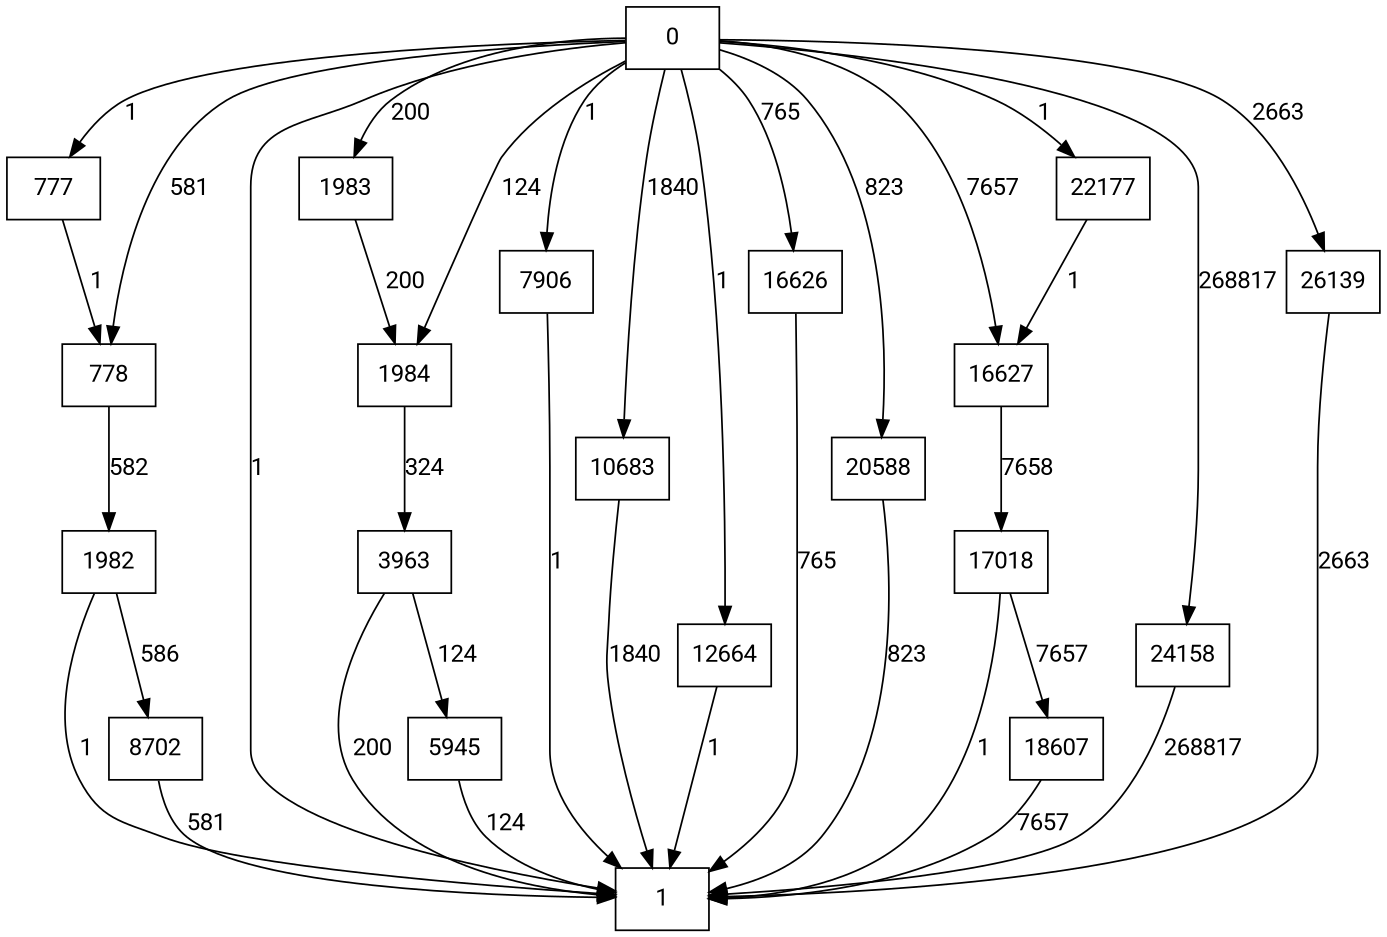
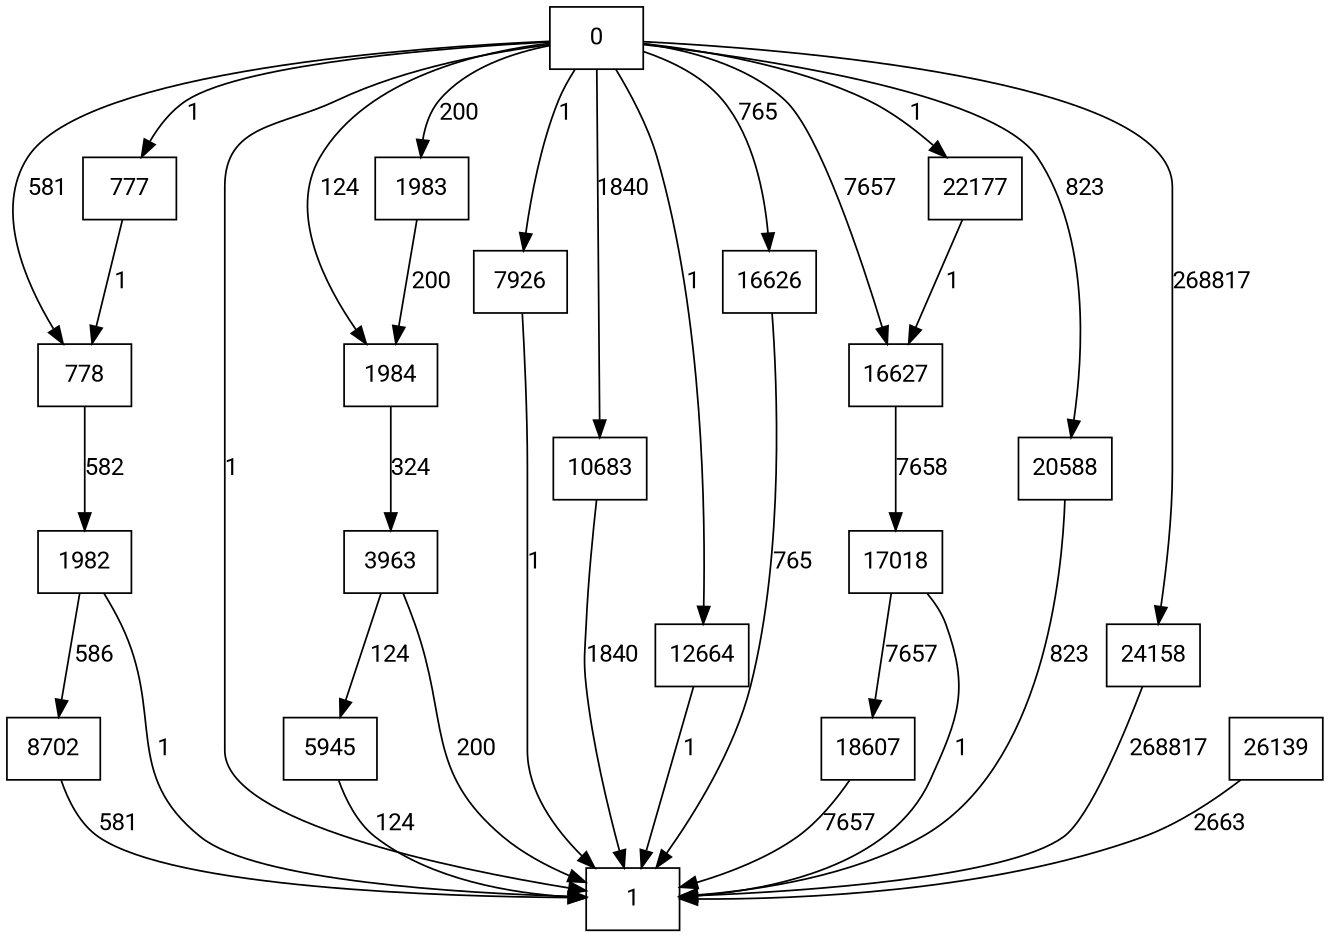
edge "0" -> "26139": removed, label "2663"
node "7906": label "7906" -> "7926"
